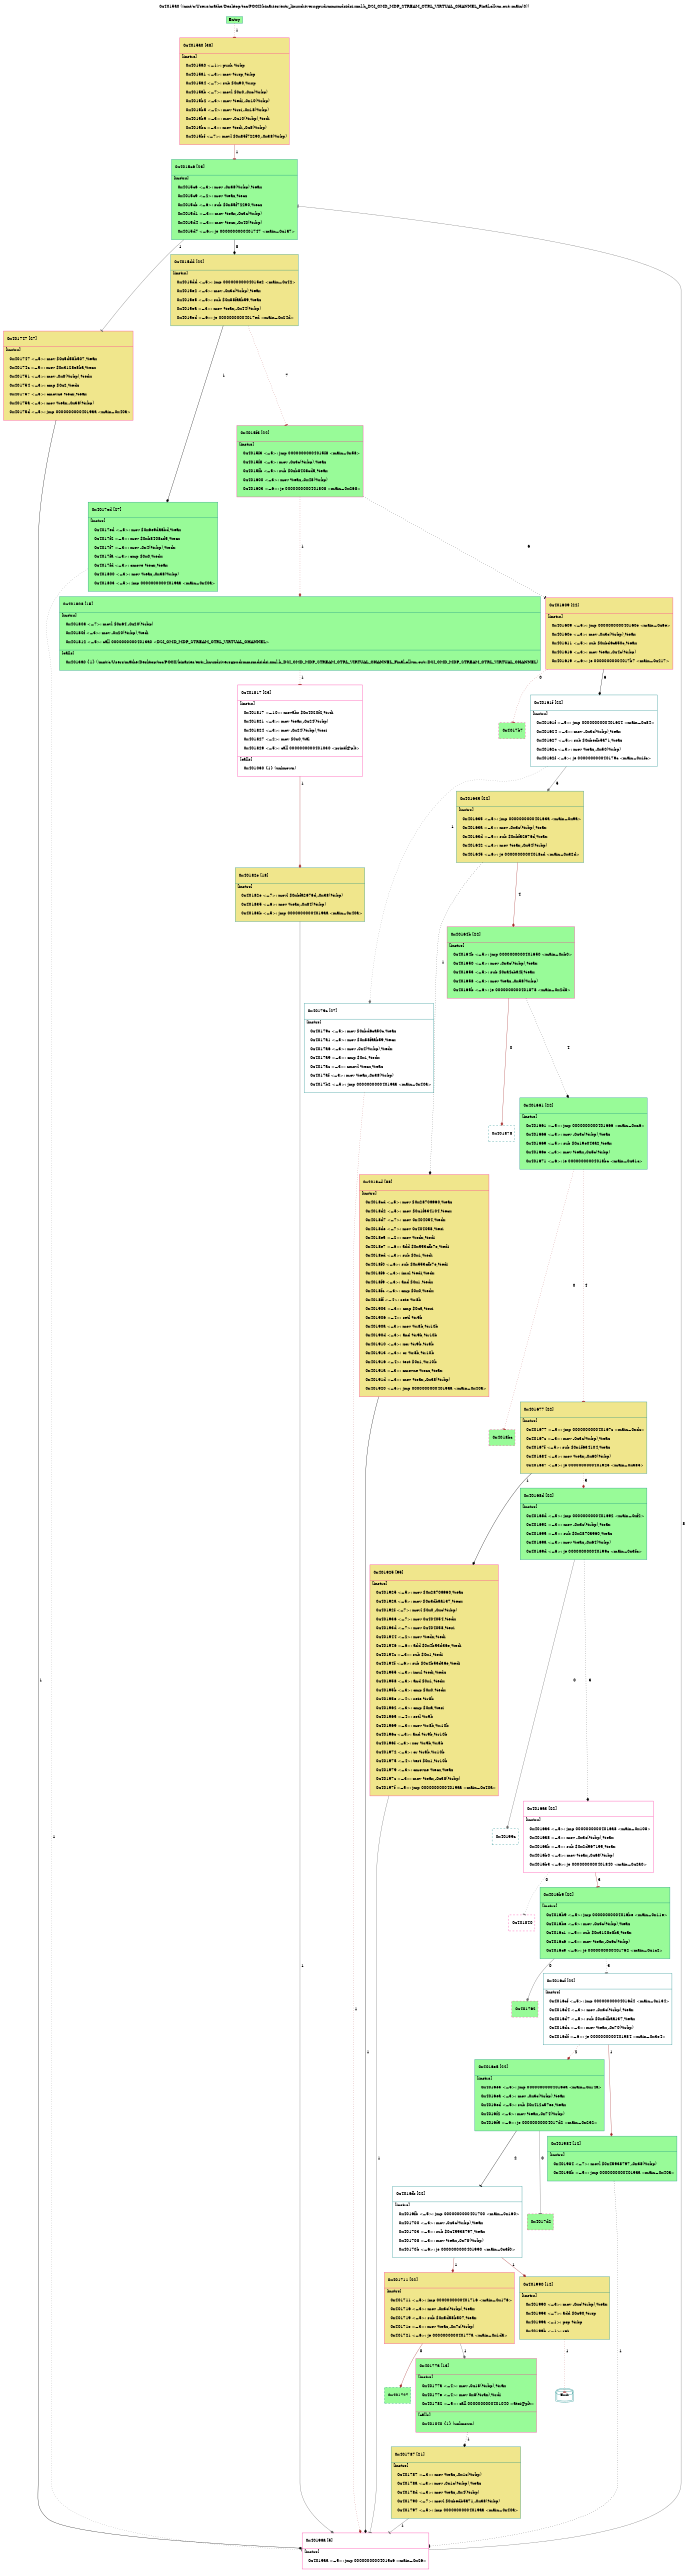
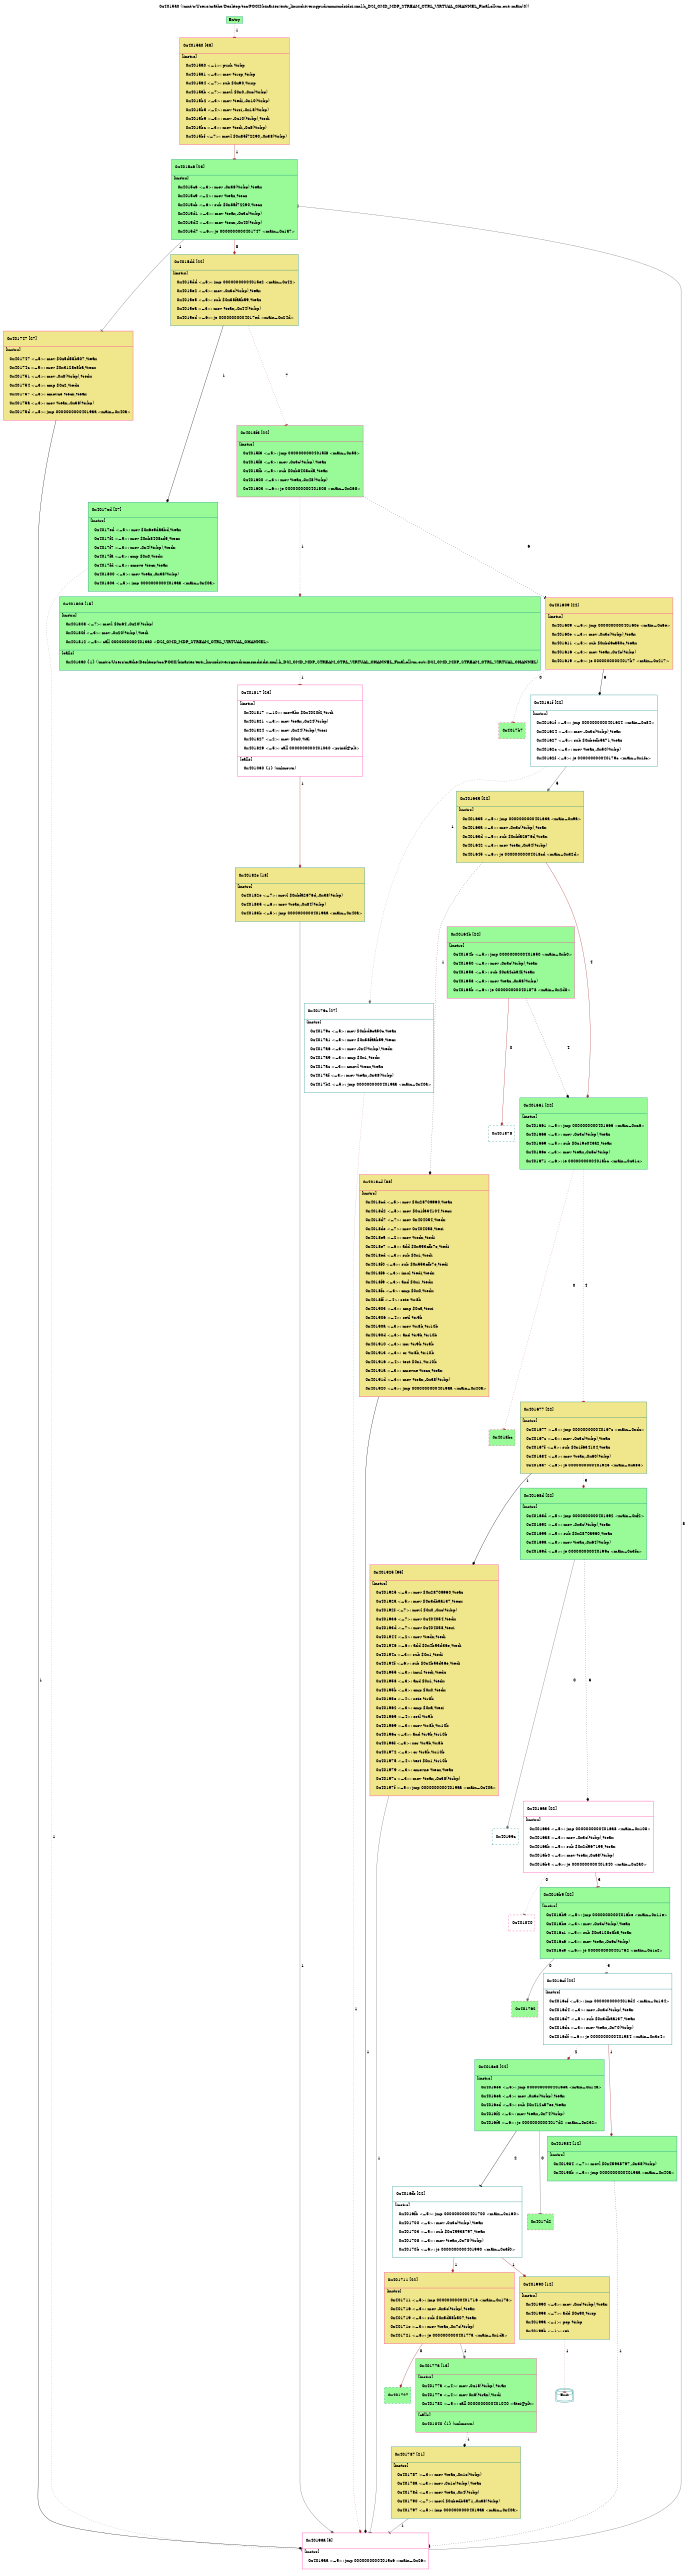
edge "0x4015c6 [23]" -> "0x4015dd [22]": color black -> brown
edge "0x401635 [22]" -> "0x40164b [22]": now "0x401635 [22]" -> "0x401661 [22]"
